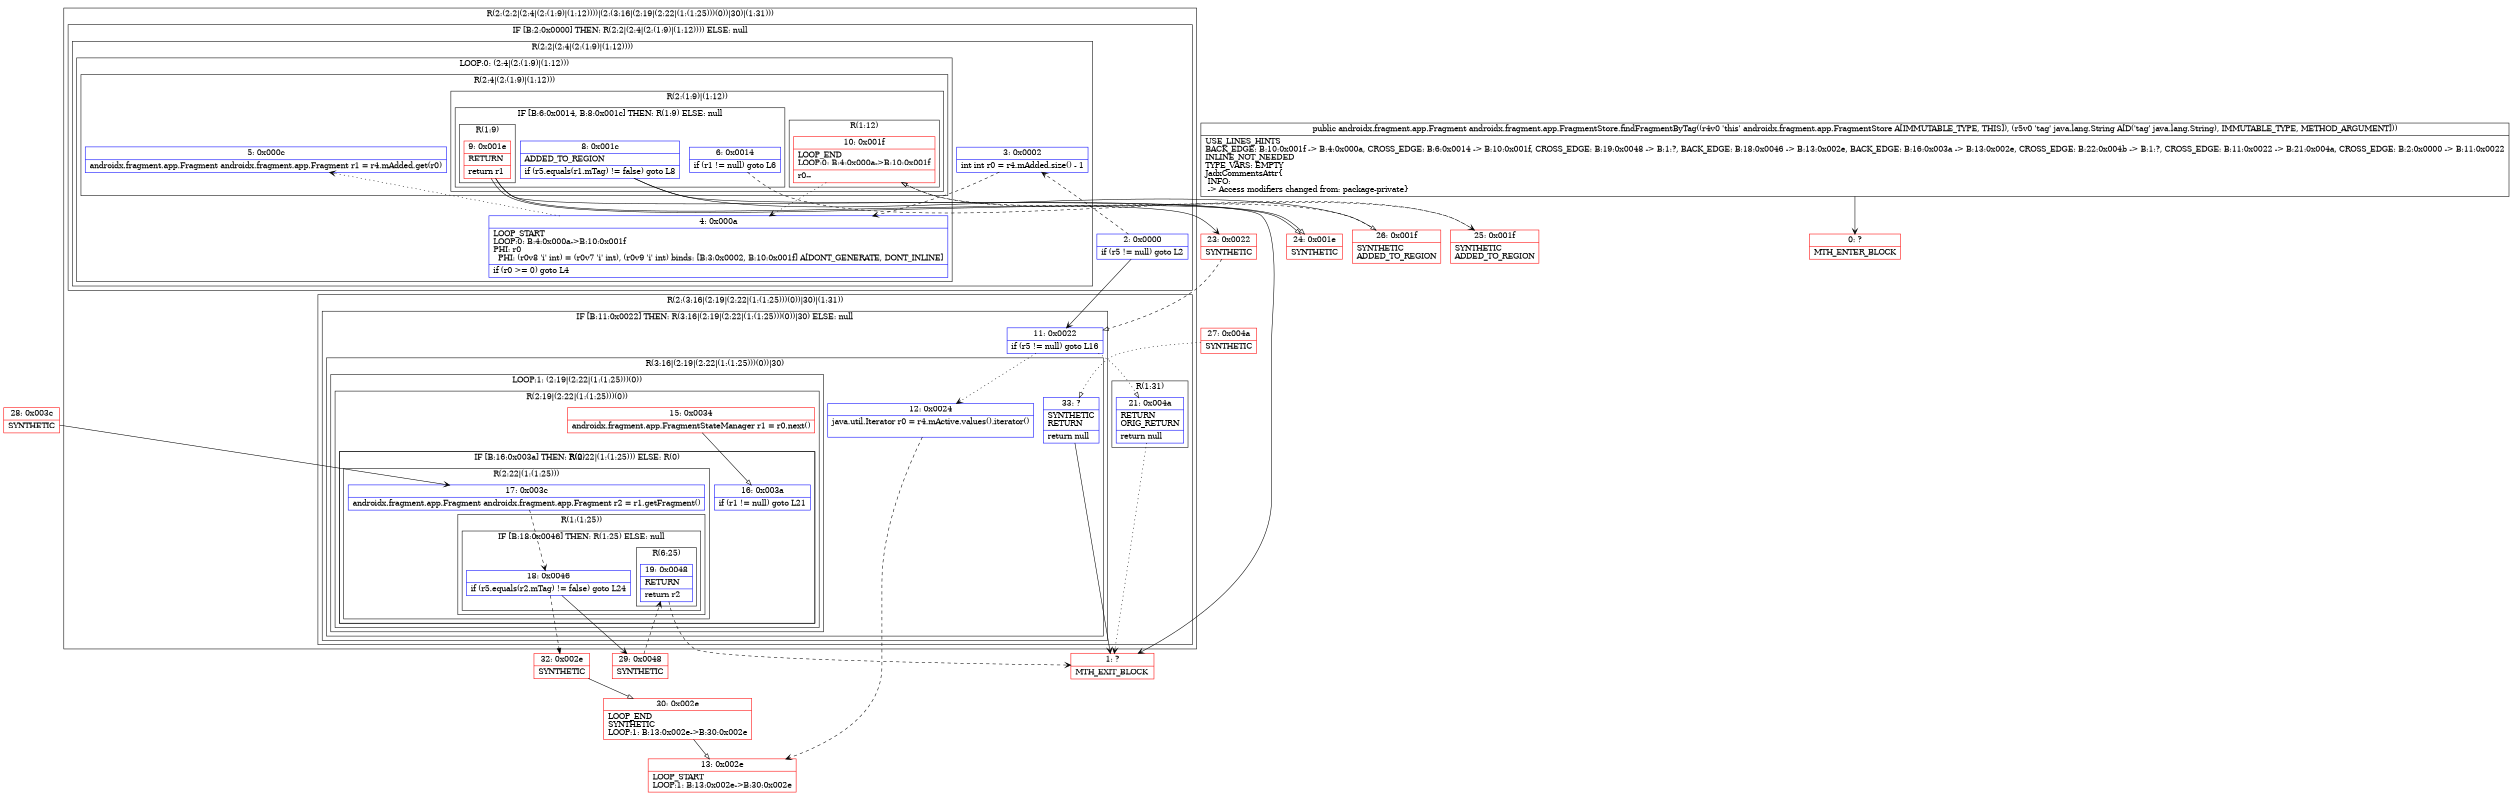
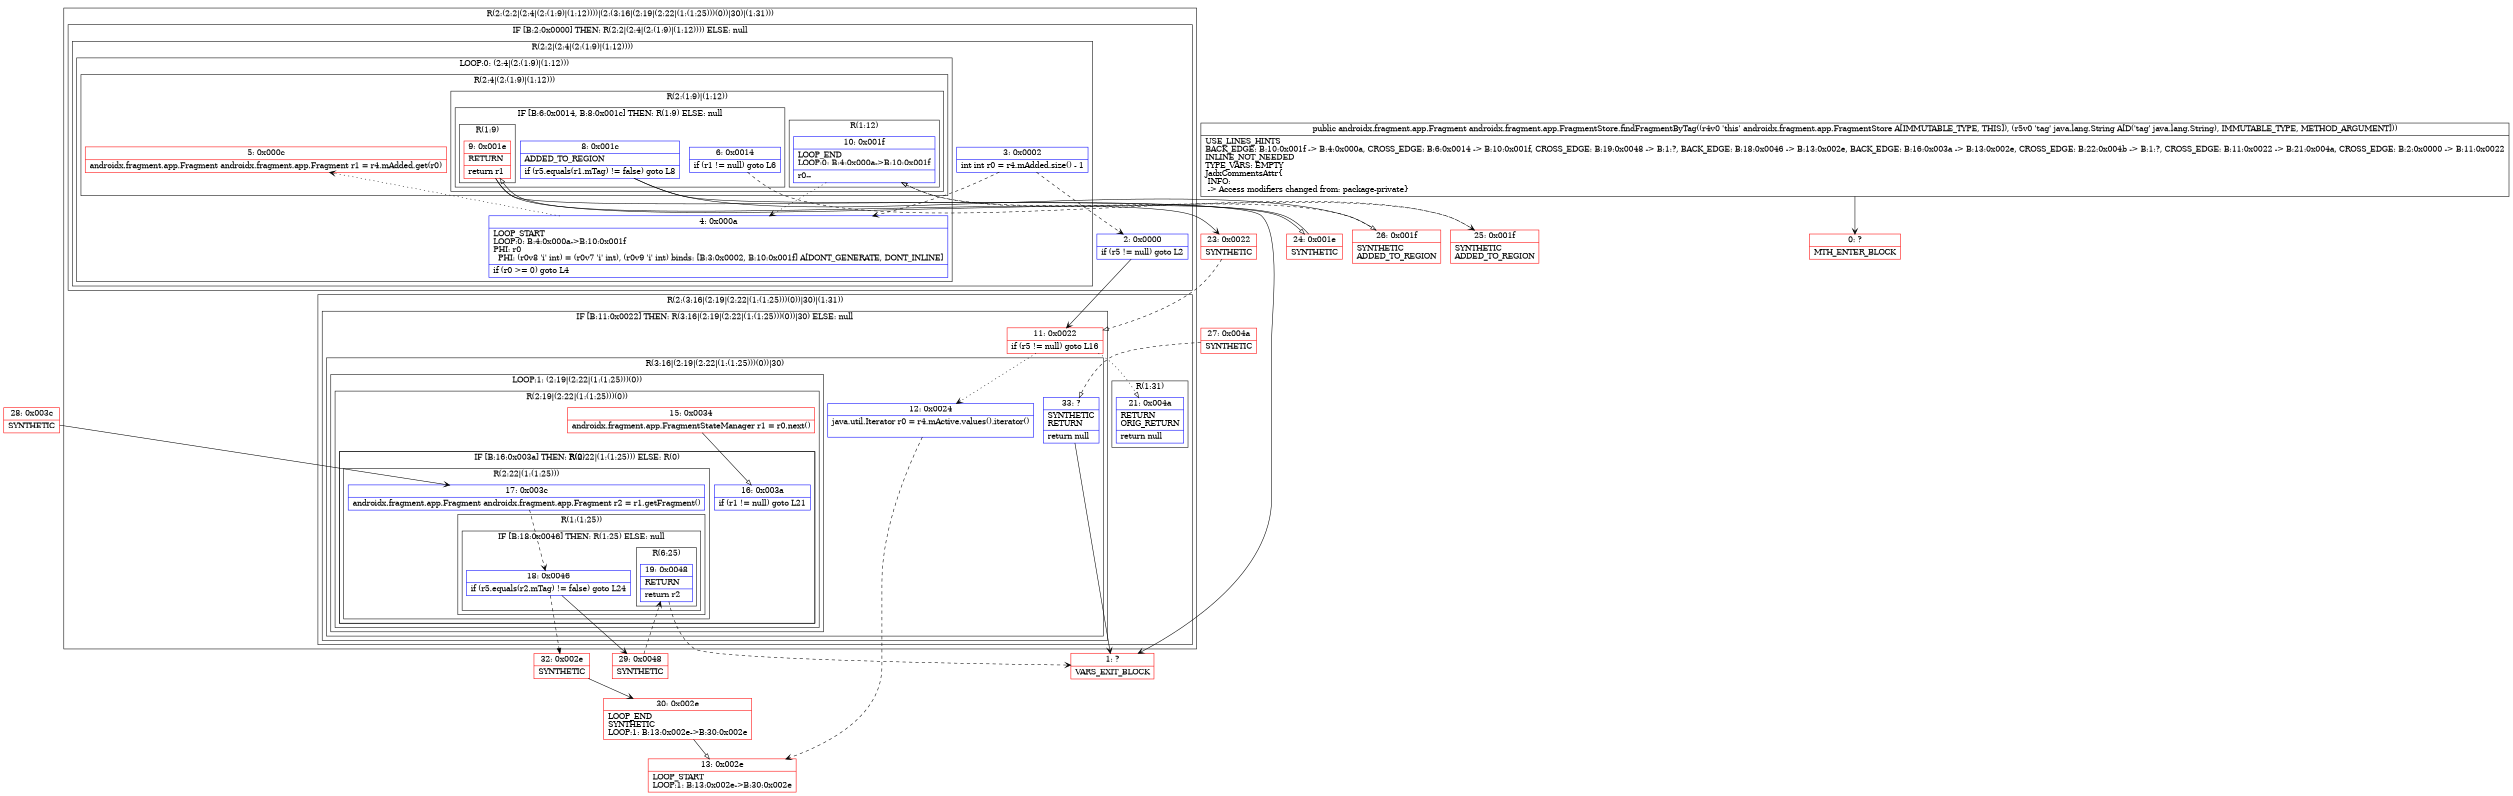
node "5: 0x000c": color blue -> red
node "10: 0x001f": color red -> blue
edge "9: 0x001e" -> "24: 0x001e": reversed
edge "2: 0x0000" -> "3: 0x0002": reversed
node "11: 0x0022": color blue -> red
edge "27: 0x004a" -> "33: ?": style dotted -> dashed
edge "21: 0x004a" -> "1: ?": removed
node "1: ?": text "MTH_EXIT_BLOCK" -> "VARS_EXIT_BLOCK"
edge "32: 0x002e" -> "30: 0x002e": arrowhead onormal -> vee
